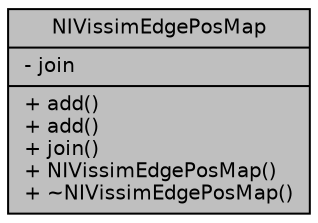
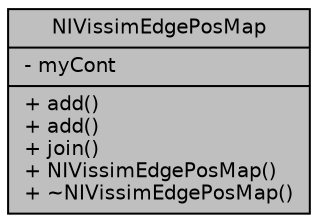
node "NIVissimEdgePosMap": text "- join" -> "- myCont"
